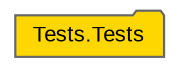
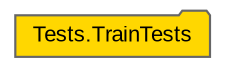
node "Tests.Tests": label "Tests.Tests" -> "Tests.TrainTests"
